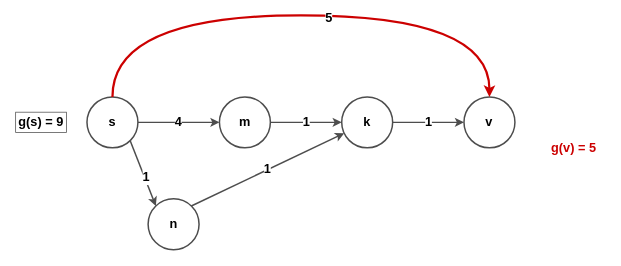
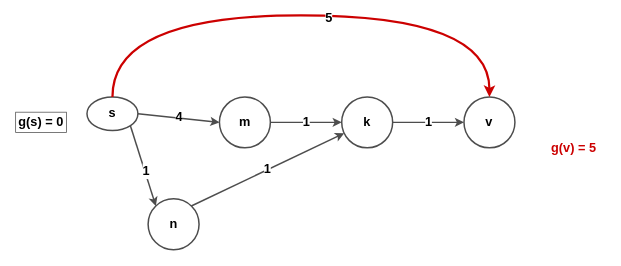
node "s": size 51x51 -> 51x34
node "g(s) = 9": label "g(s) = 9" -> "g(s) = 0"
